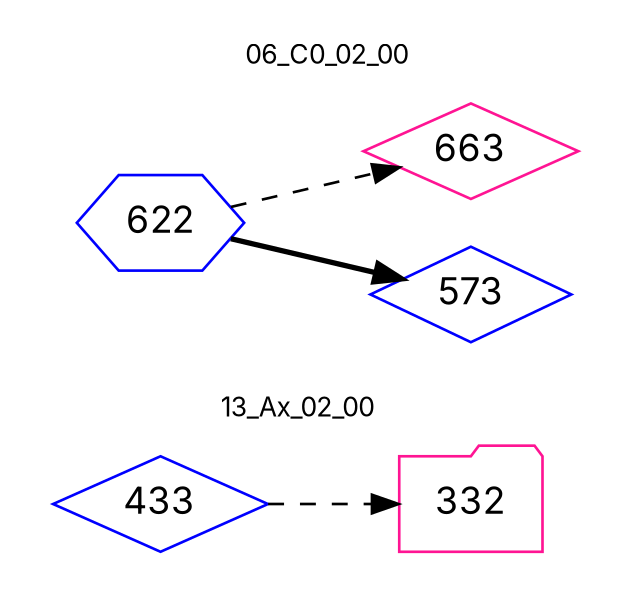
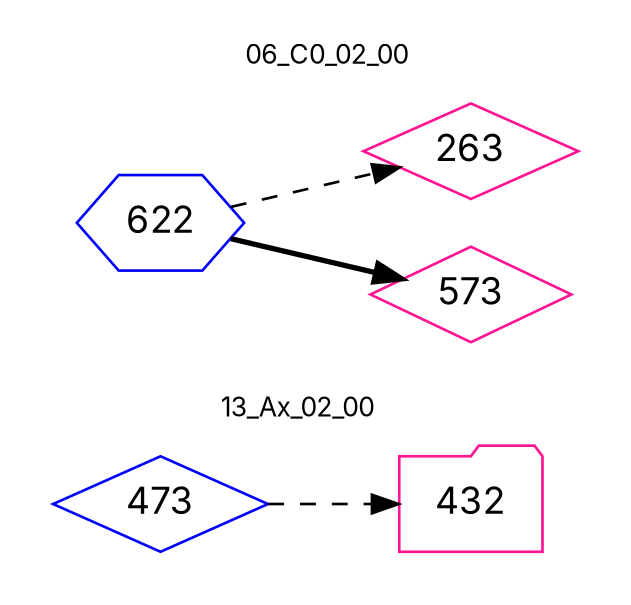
node "663": label "663" -> "263"
node "573": color blue -> deeppink
node "433": label "433" -> "473"
node "332": label "332" -> "432"
